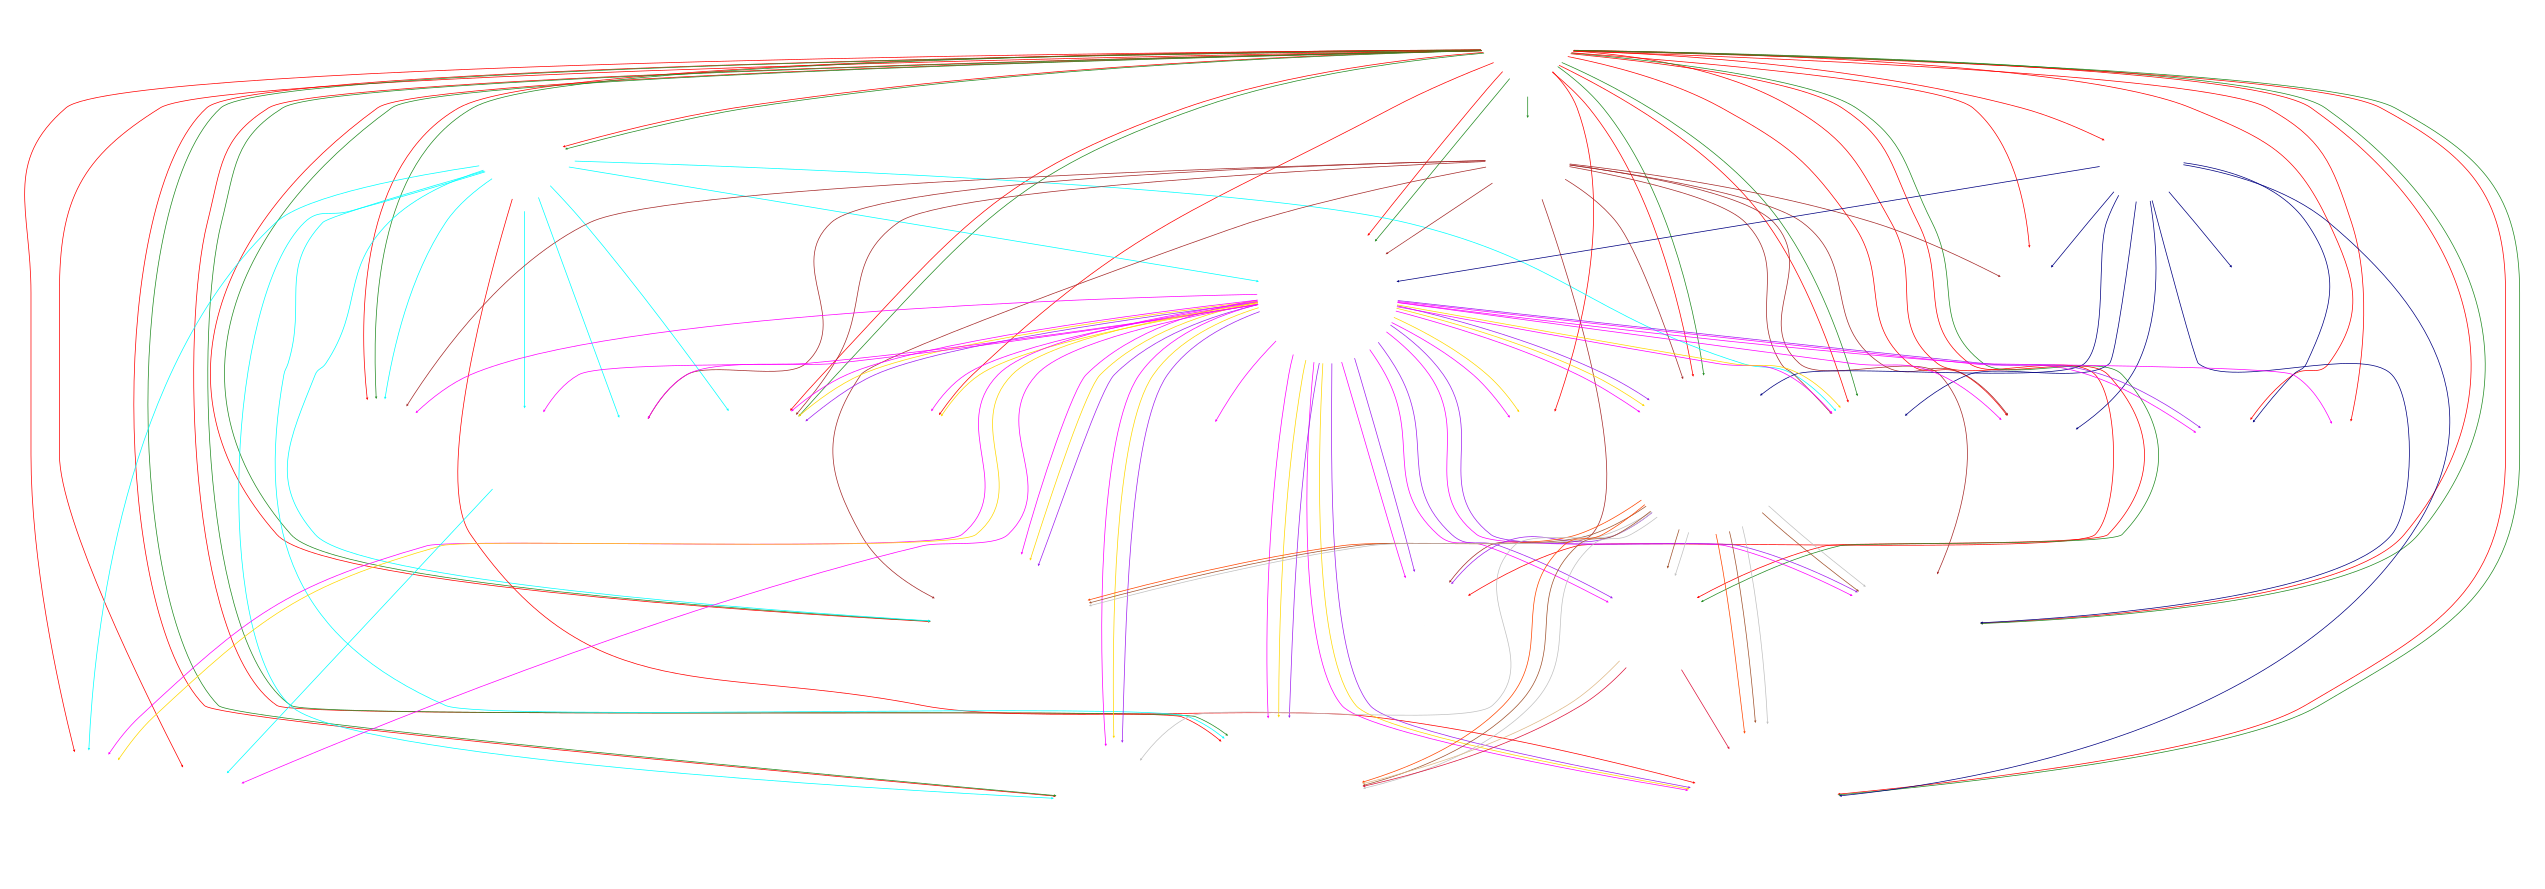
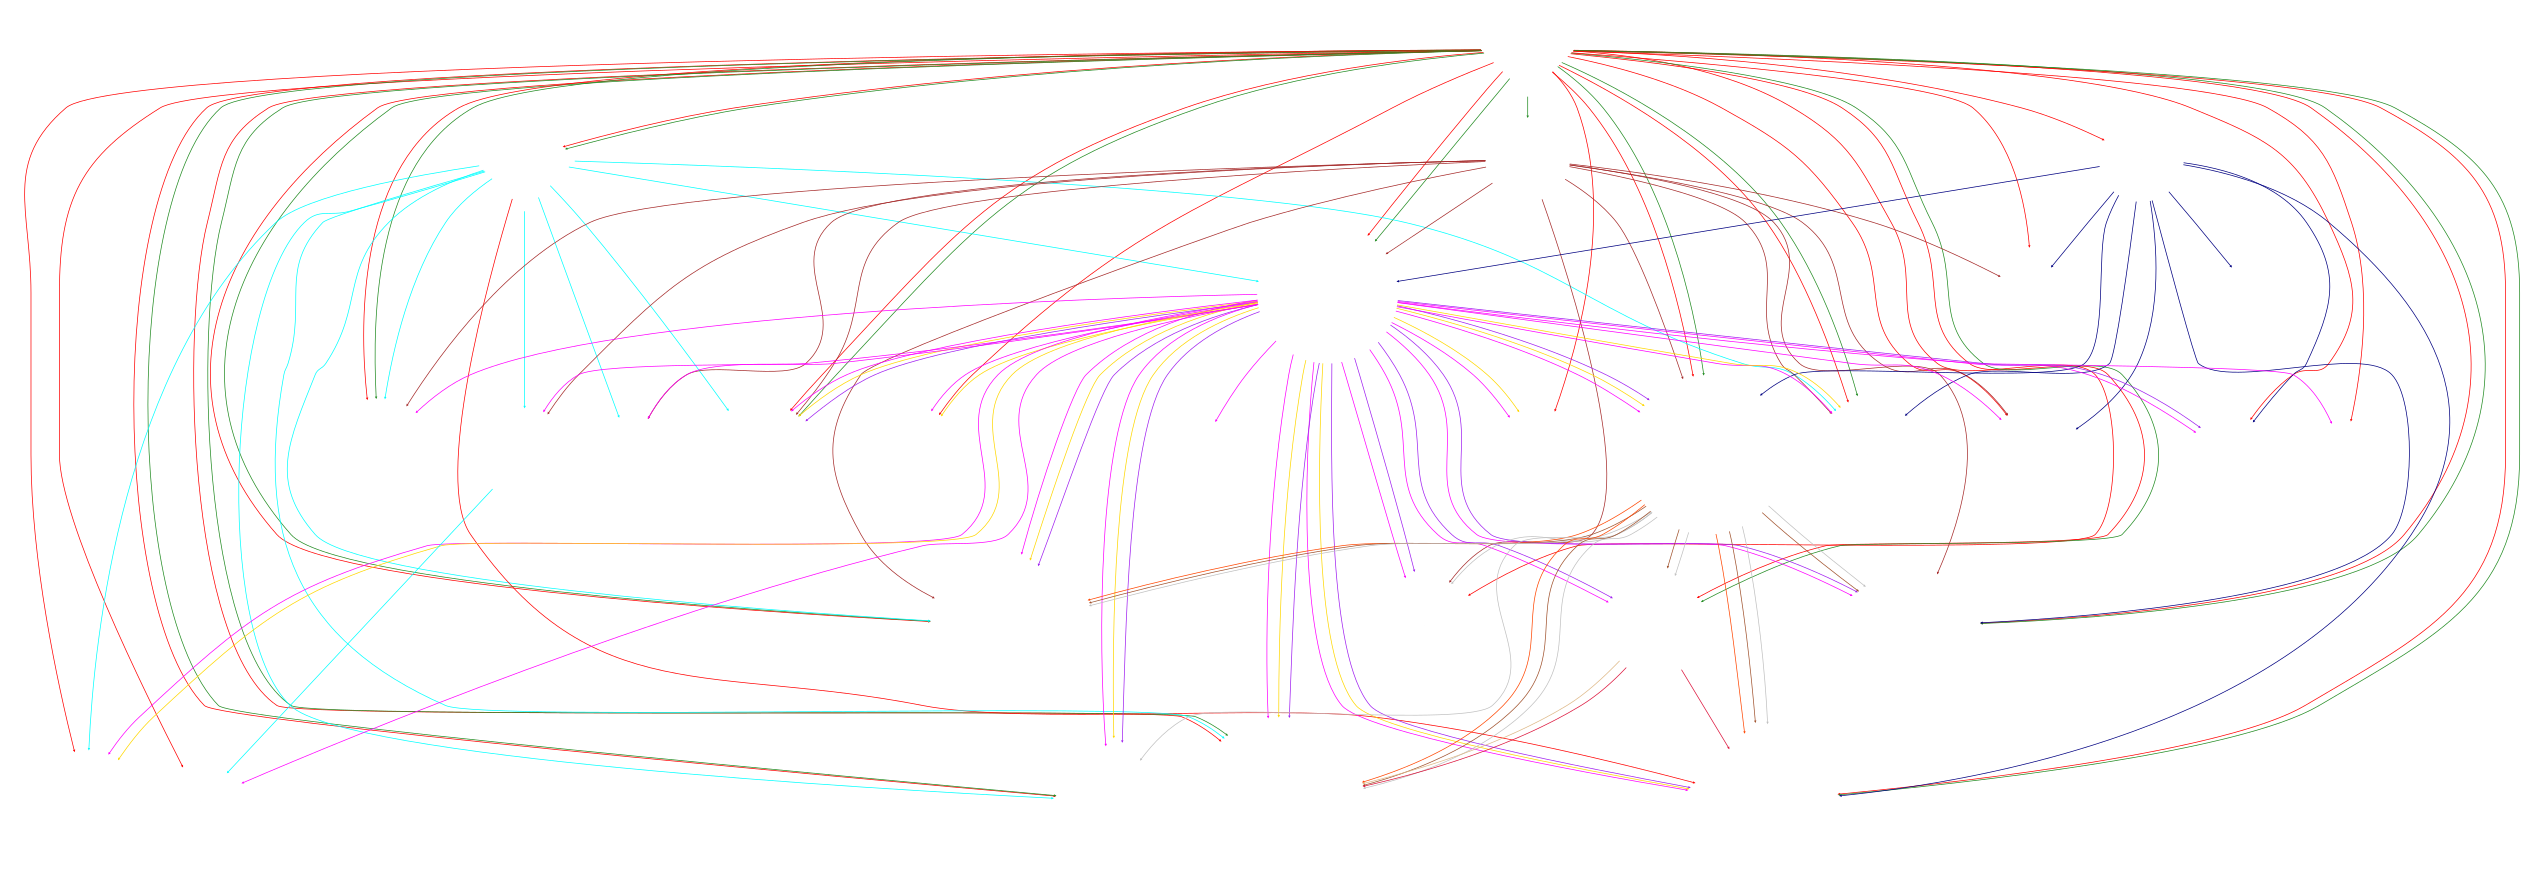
edge "ChuckNorris" -> "IoTReaper": added
edge "Bashlite" -> "Remaiten": color purple -> grey
